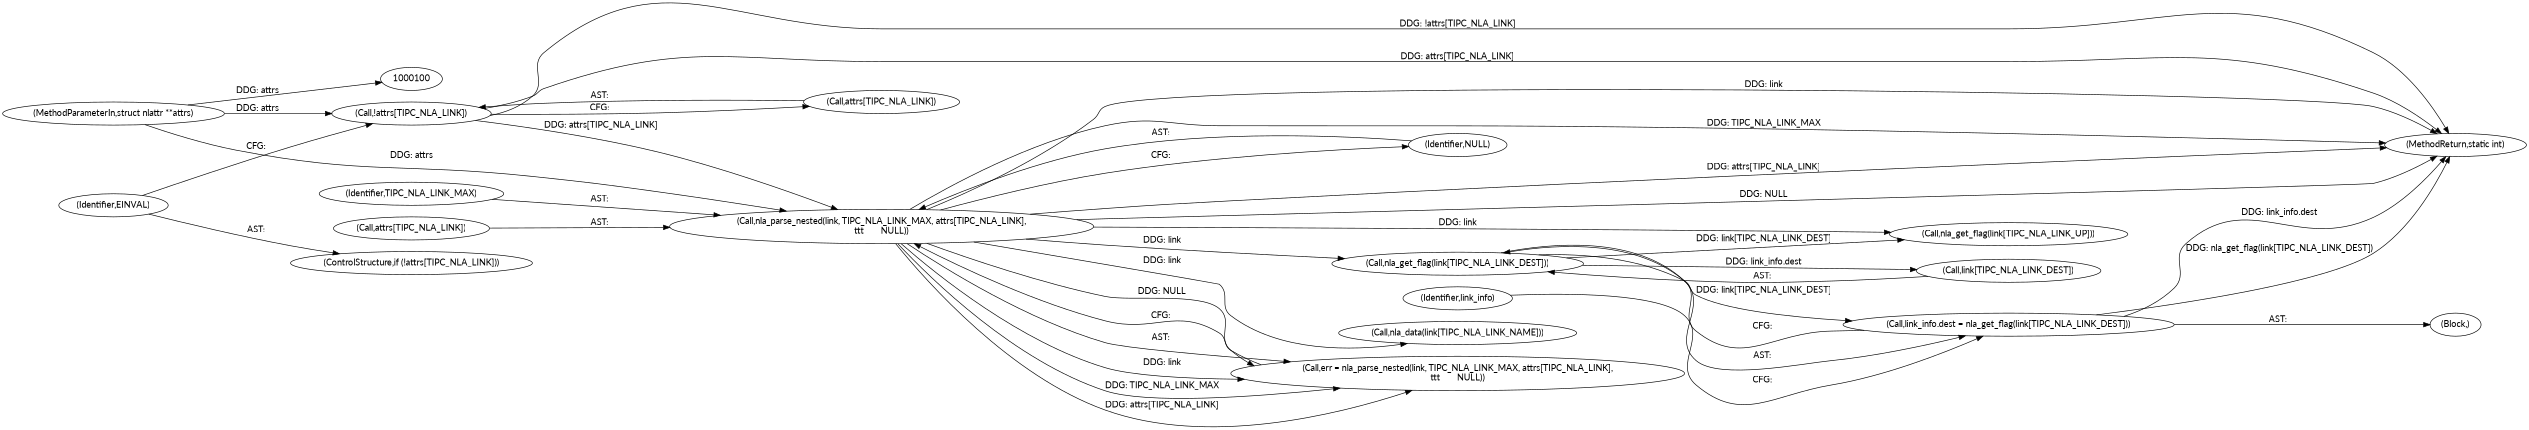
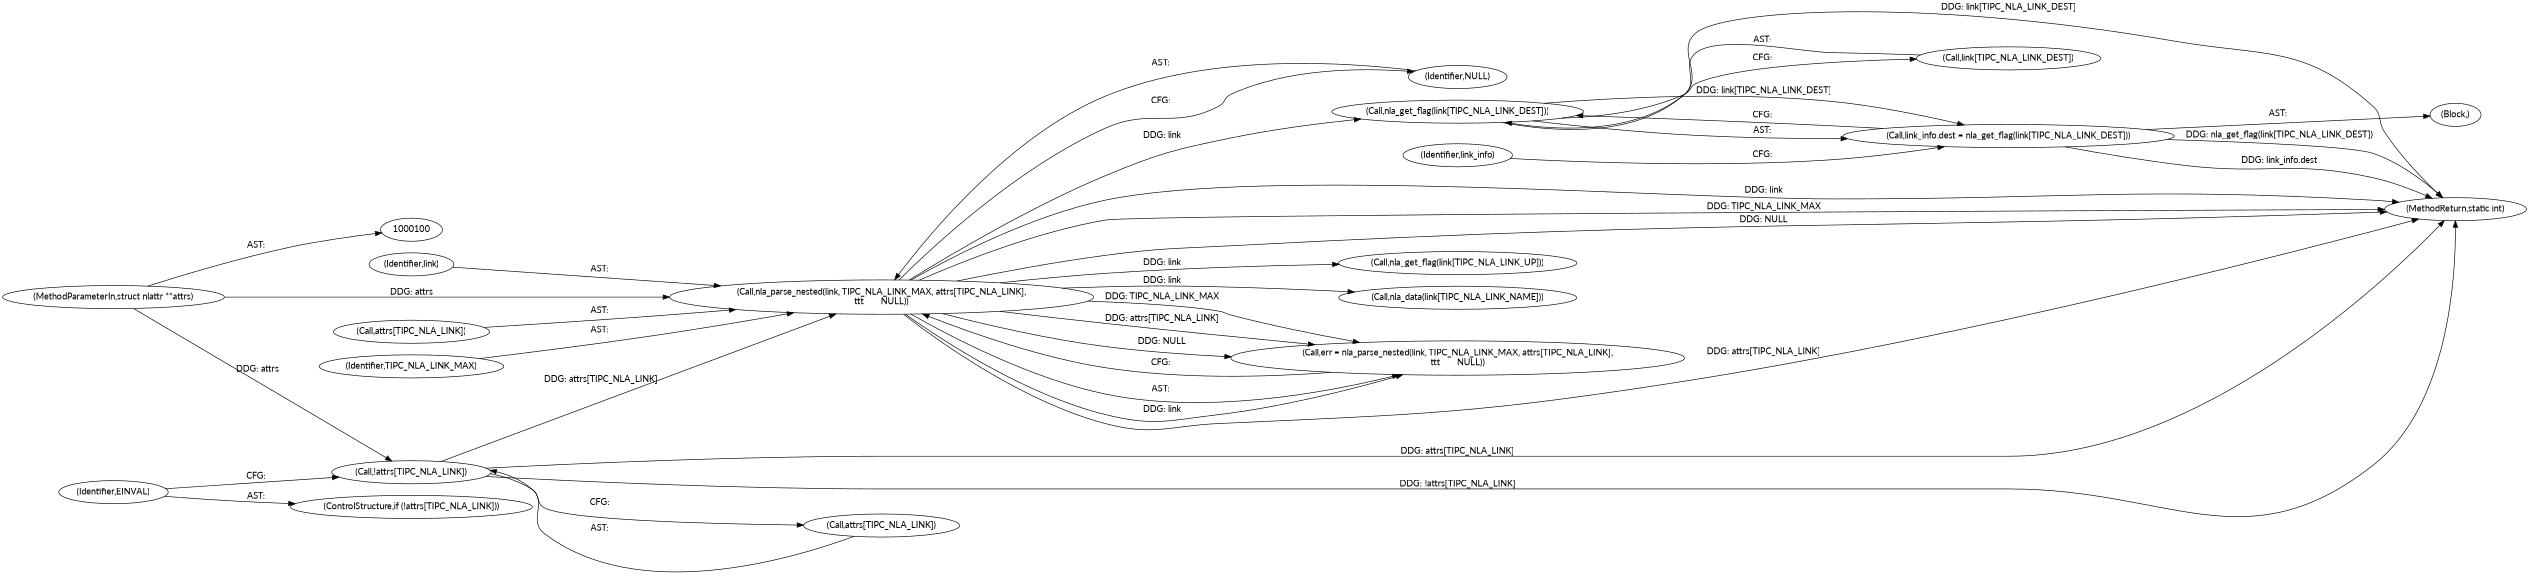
edge "(MethodParameterIn,struct nlattr **attrs)" -> "1000100": label "DDG: attrs" -> "AST: "
edge "(Call,nla_get_flag(link[TIPC_NLA_LINK_DEST]))" -> "(Call,nla_get_flag(link[TIPC_NLA_LINK_UP]))": now "(Call,nla_get_flag(link[TIPC_NLA_LINK_DEST]))" -> "(MethodReturn,static int)"
edge "(Call,nla_get_flag(link[TIPC_NLA_LINK_DEST]))" -> "(Call,link[TIPC_NLA_LINK_DEST])": label "DDG: link_info.dest" -> "CFG: "
node "(Identifier,link)": added
